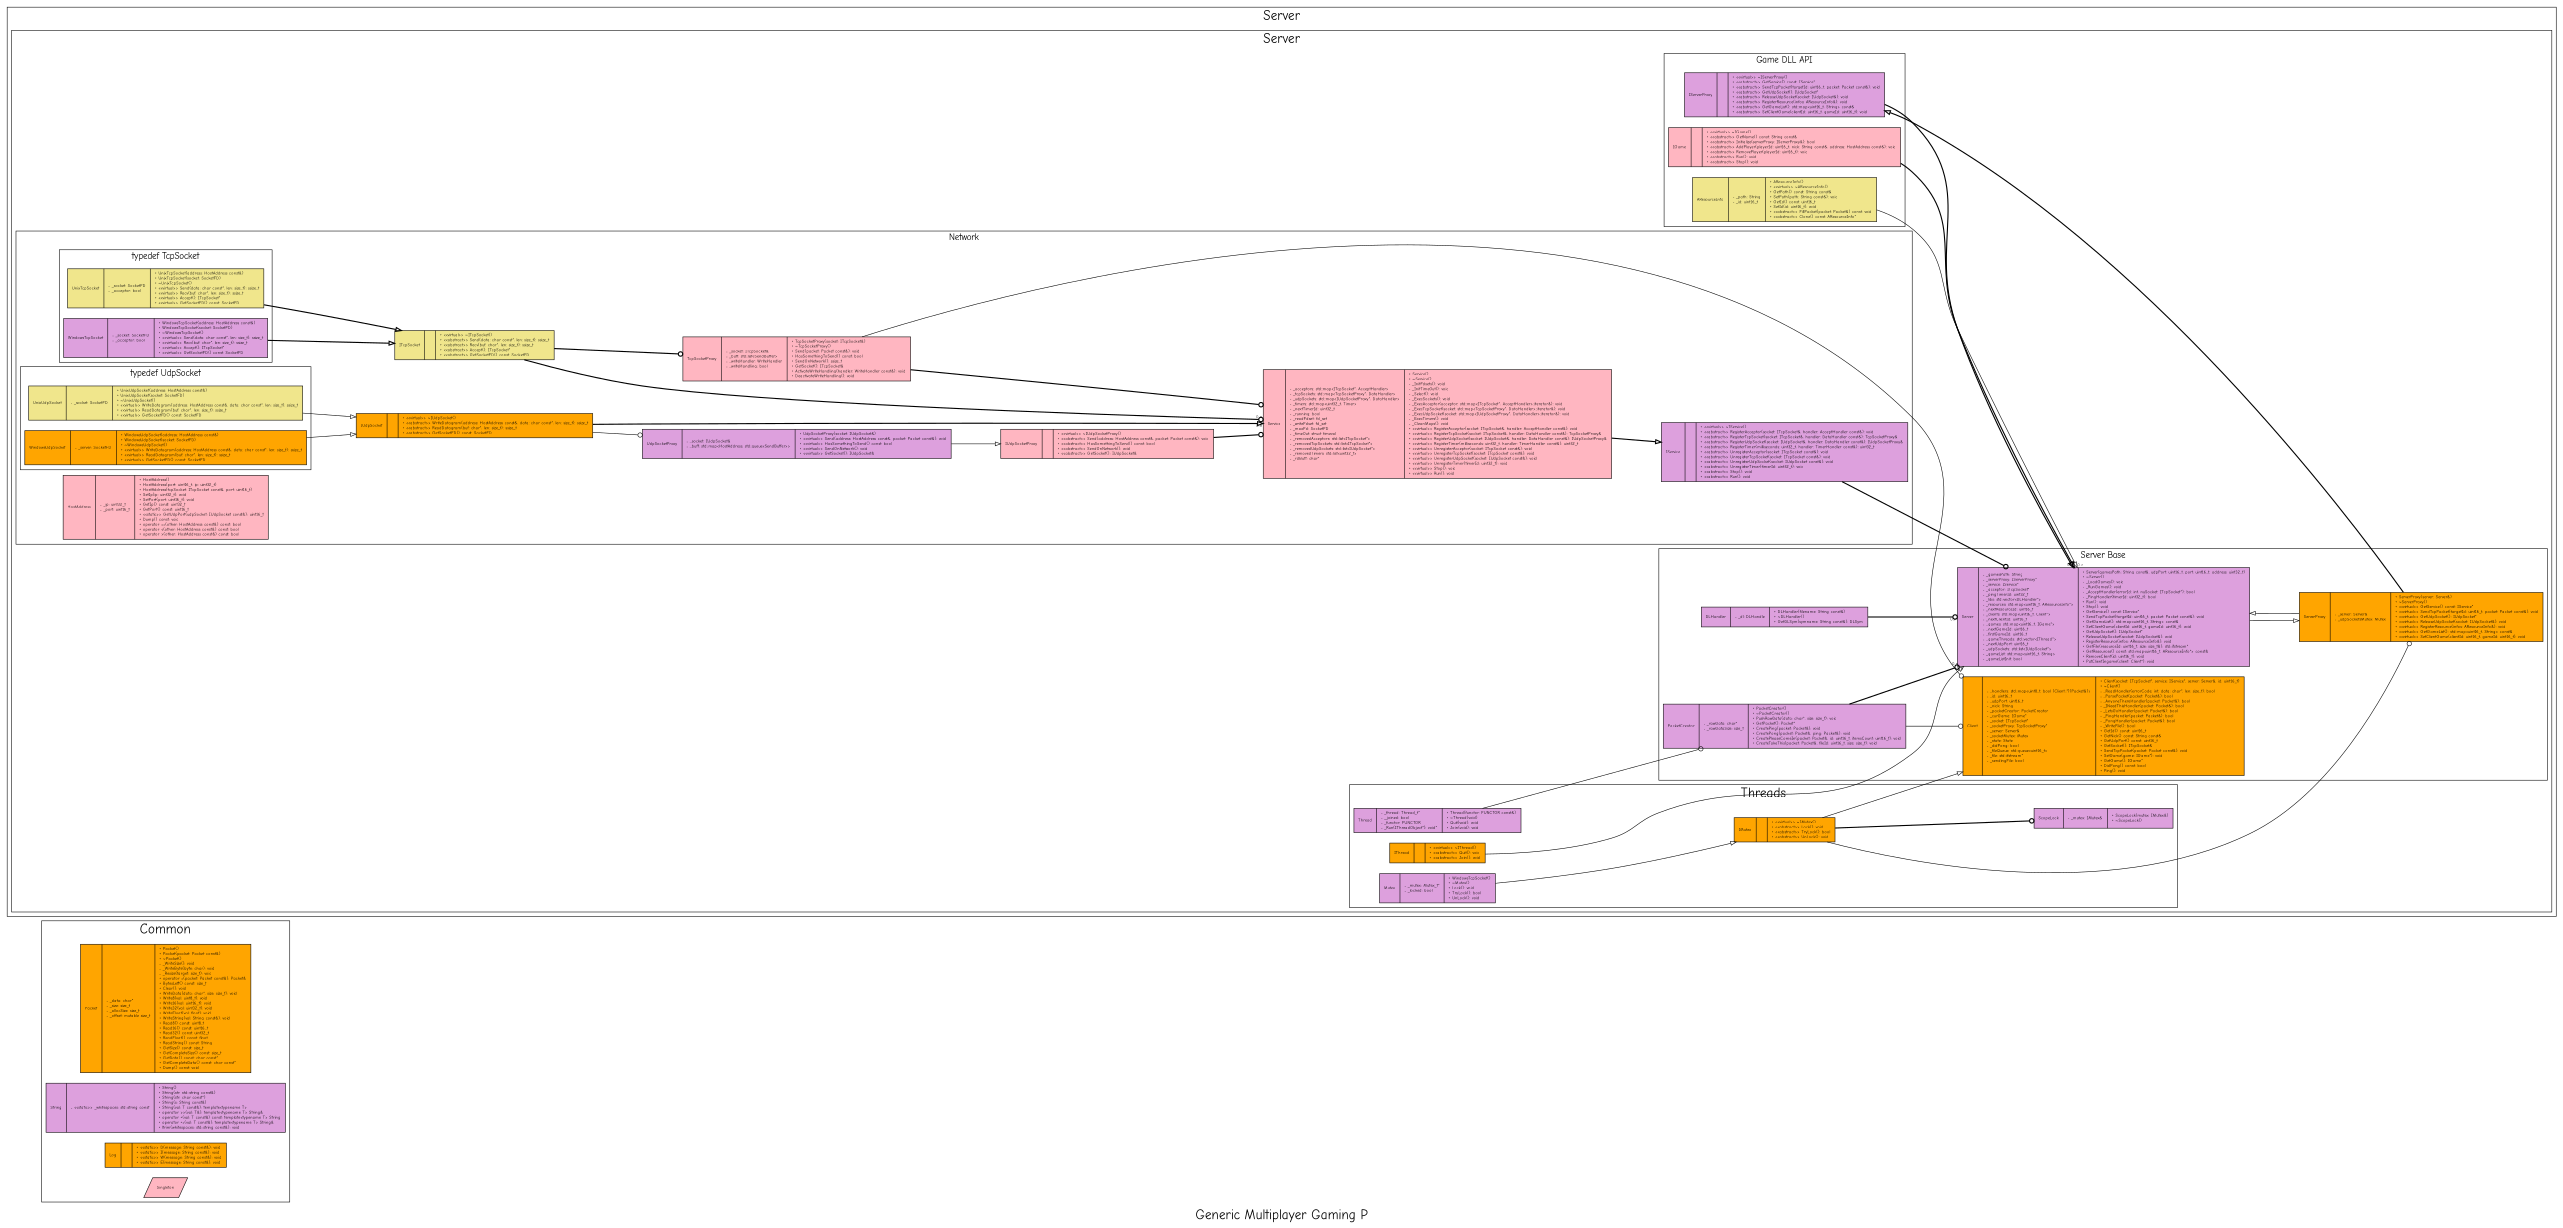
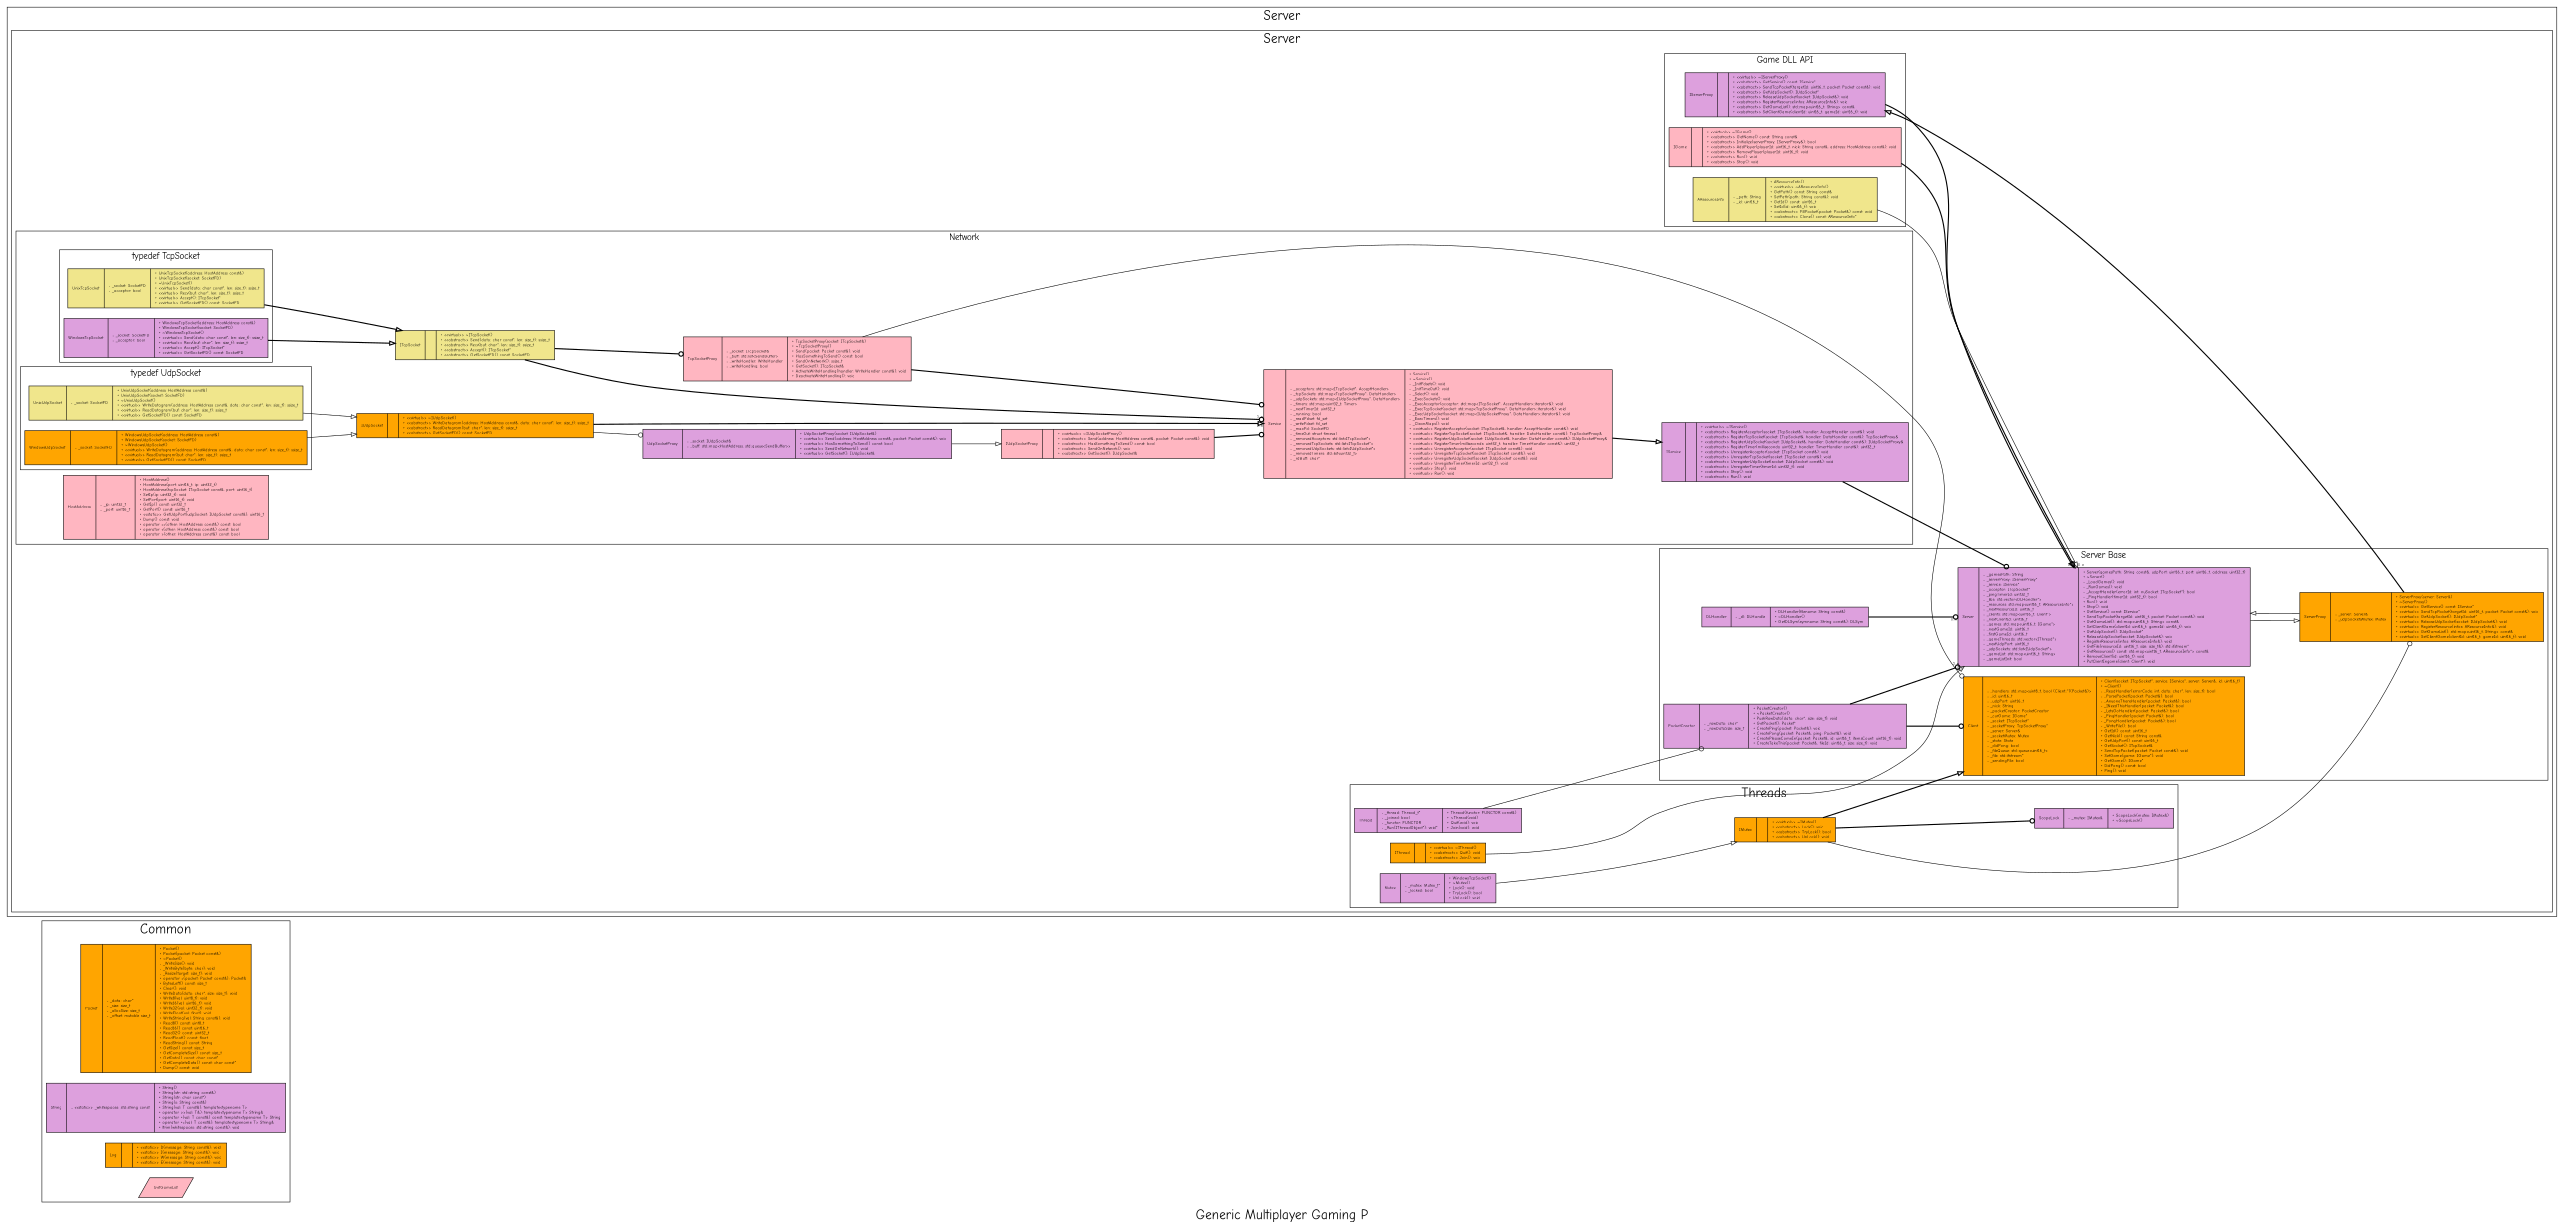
node "WindowsUdpSocket": text "- _server: SocketFD" -> "- _socket: SocketFD"
edge "PacketCreator" -> "Client": style solid -> bold
edge "IMutex" -> "Client": style solid -> bold
node "Singleton": label "Singleton" -> "GetGameList"
